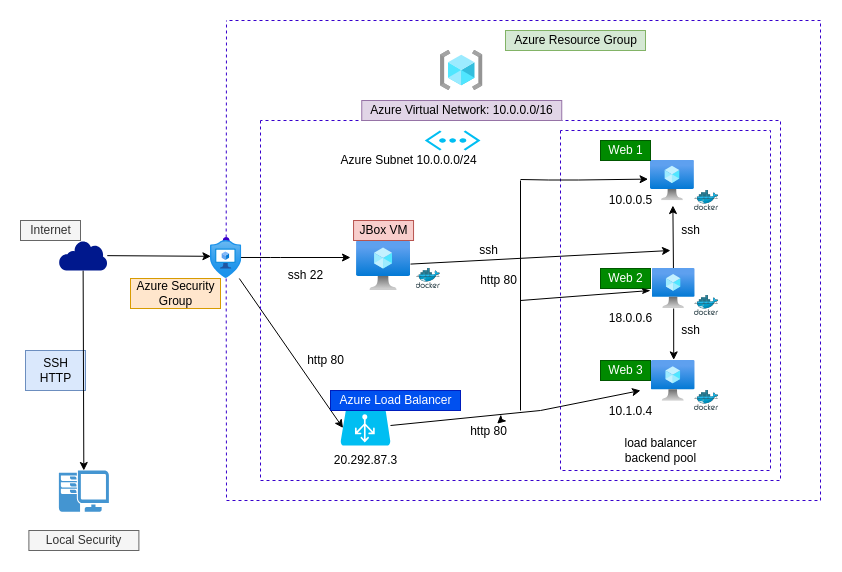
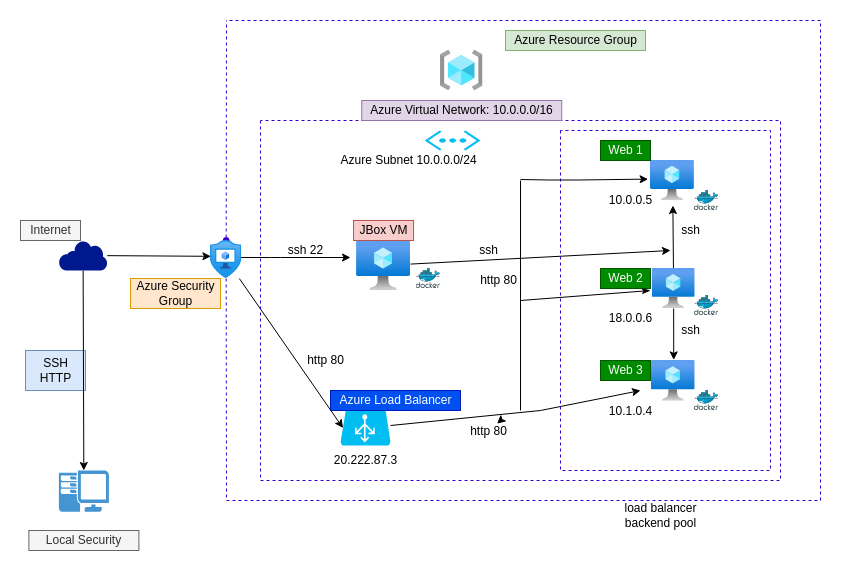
node "ssh 22": moved (306, 276) -> (306, 251)
node "load balancer backend pool": moved (661, 451) -> (661, 516)
node "20.292.87.3": label "20.292.87.3" -> "20.222.87.3"
